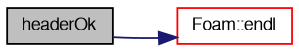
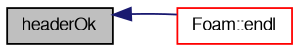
edge "headerOk" -> "Foam::endl": reversed
